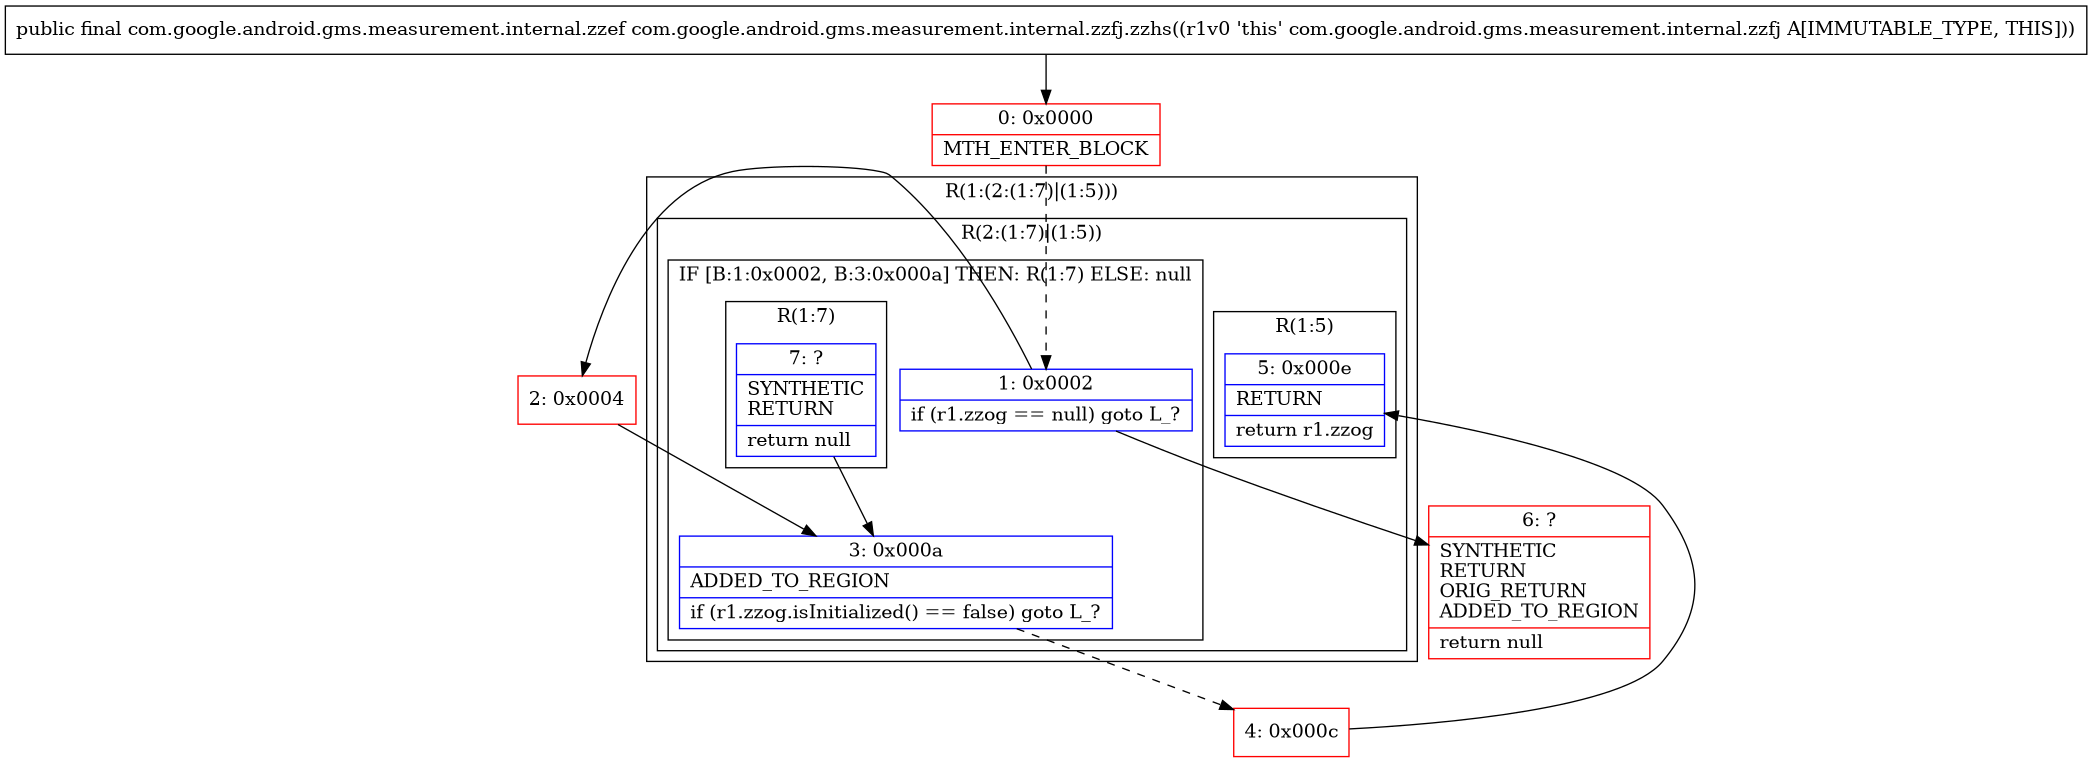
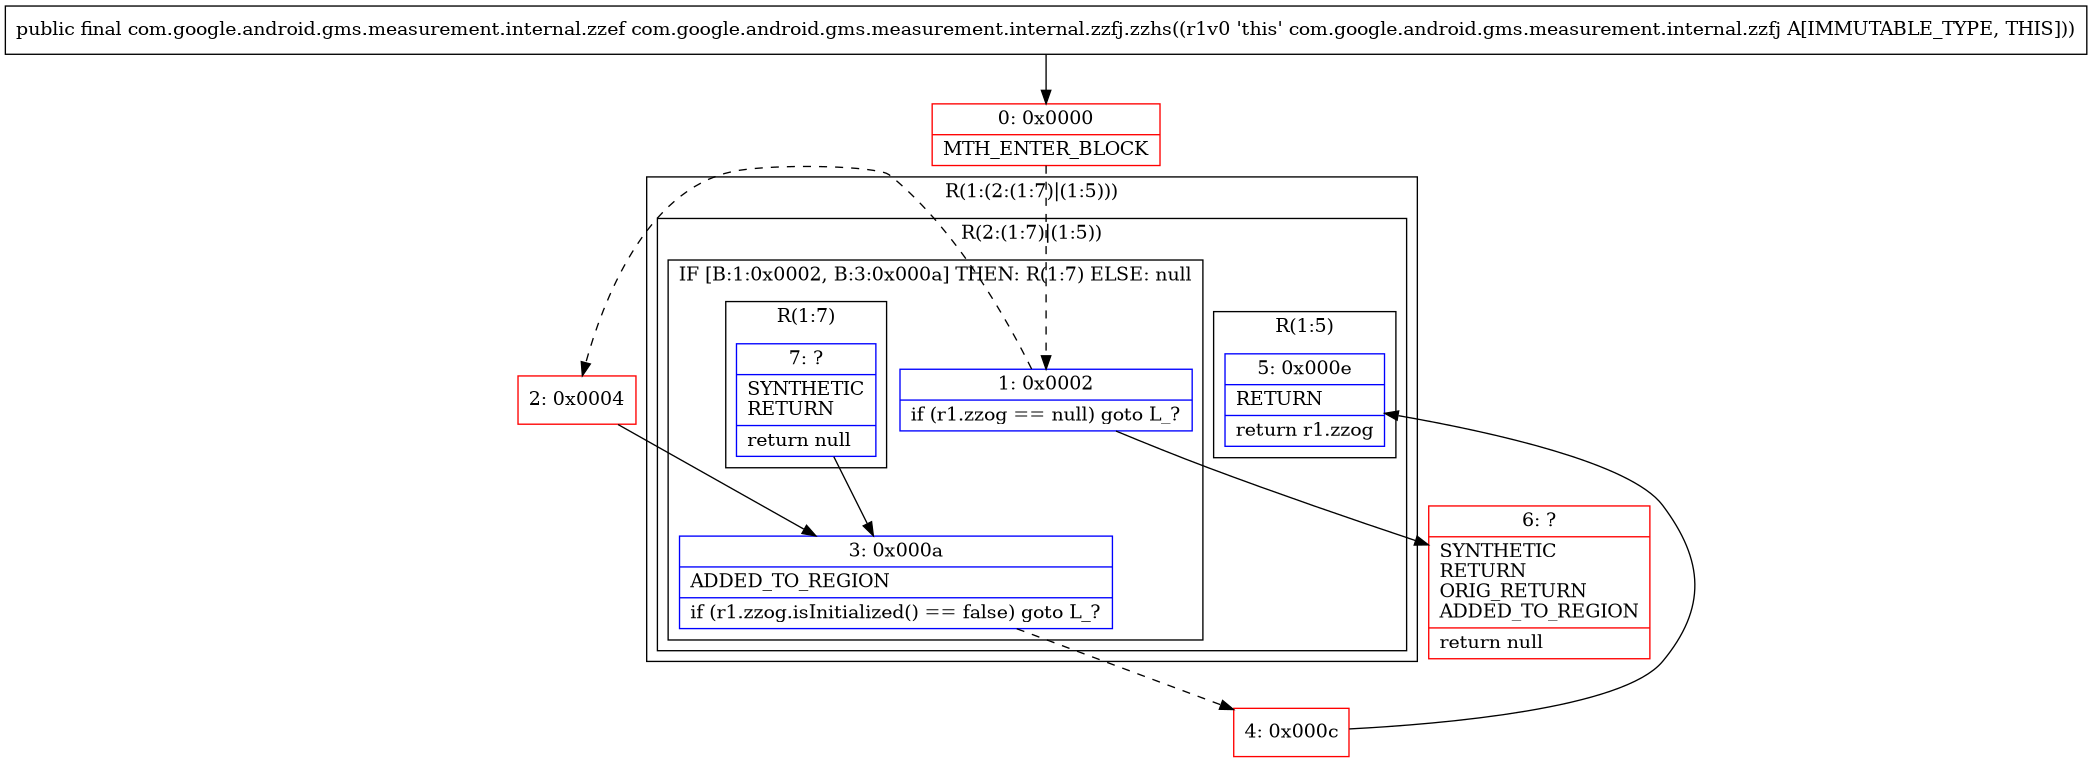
edge "1: 0x0002" -> "2: 0x0004": style solid -> dashed
